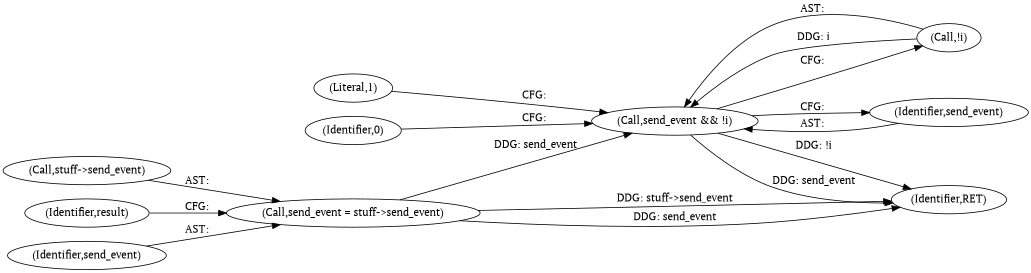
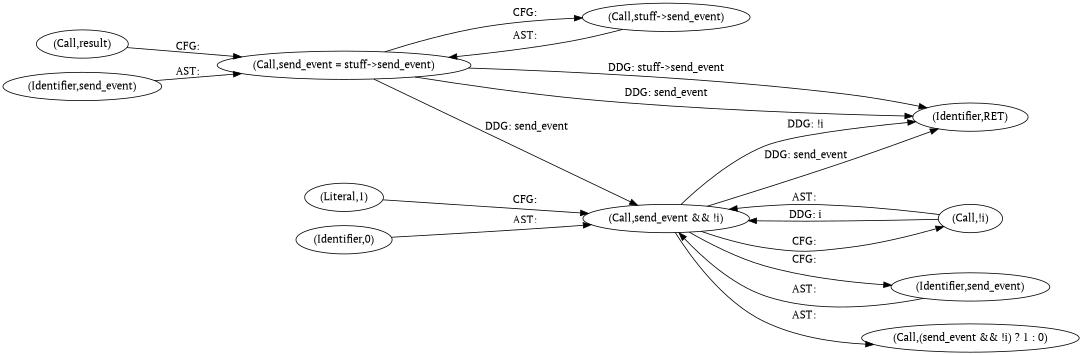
edge "(Call,send_event = stuff->send_event)" -> "(Call,stuff->send_event)": added, label "CFG:"
edge "(Identifier,0)" -> "(Call,send_event && !i)": label "CFG: " -> "AST: "
node "(Identifier,result)": label "(Identifier,result)" -> "(Call,result)"
node "(Call,(send_event && !i) ? 1 : 0)": added
